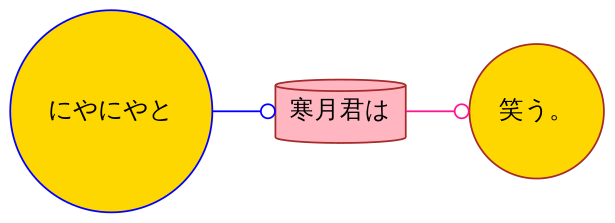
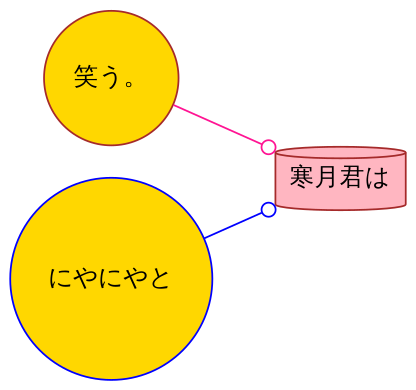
edge "寒月君は" -> "笑う。": reversed
